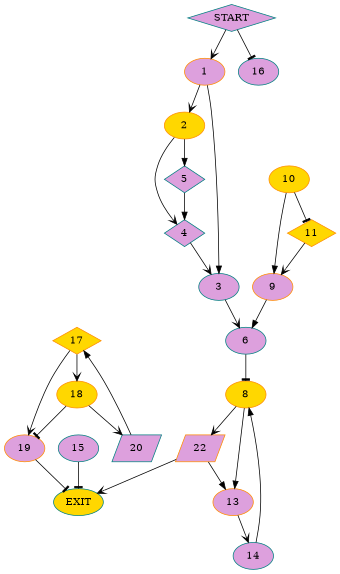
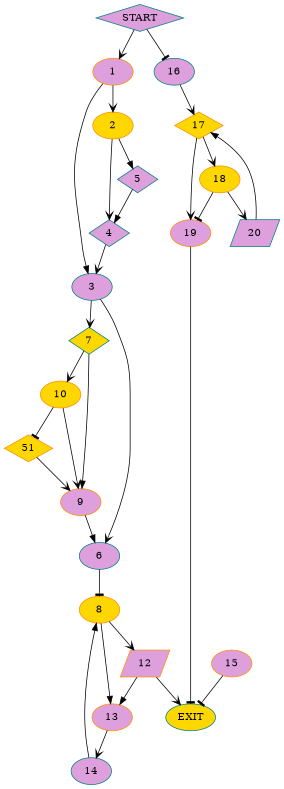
edge "16" -> "17": added
edge "10" -> "9": arrowhead normal -> vee
node "11": label "11" -> "51"
node "7": added
node "15": color teal -> darkorange
node "22": label "22" -> "12"
